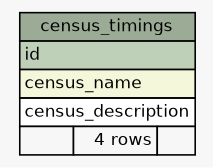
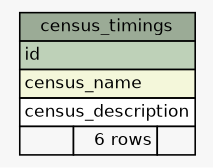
node "census_timings": text "4 rows" -> "6 rows"
